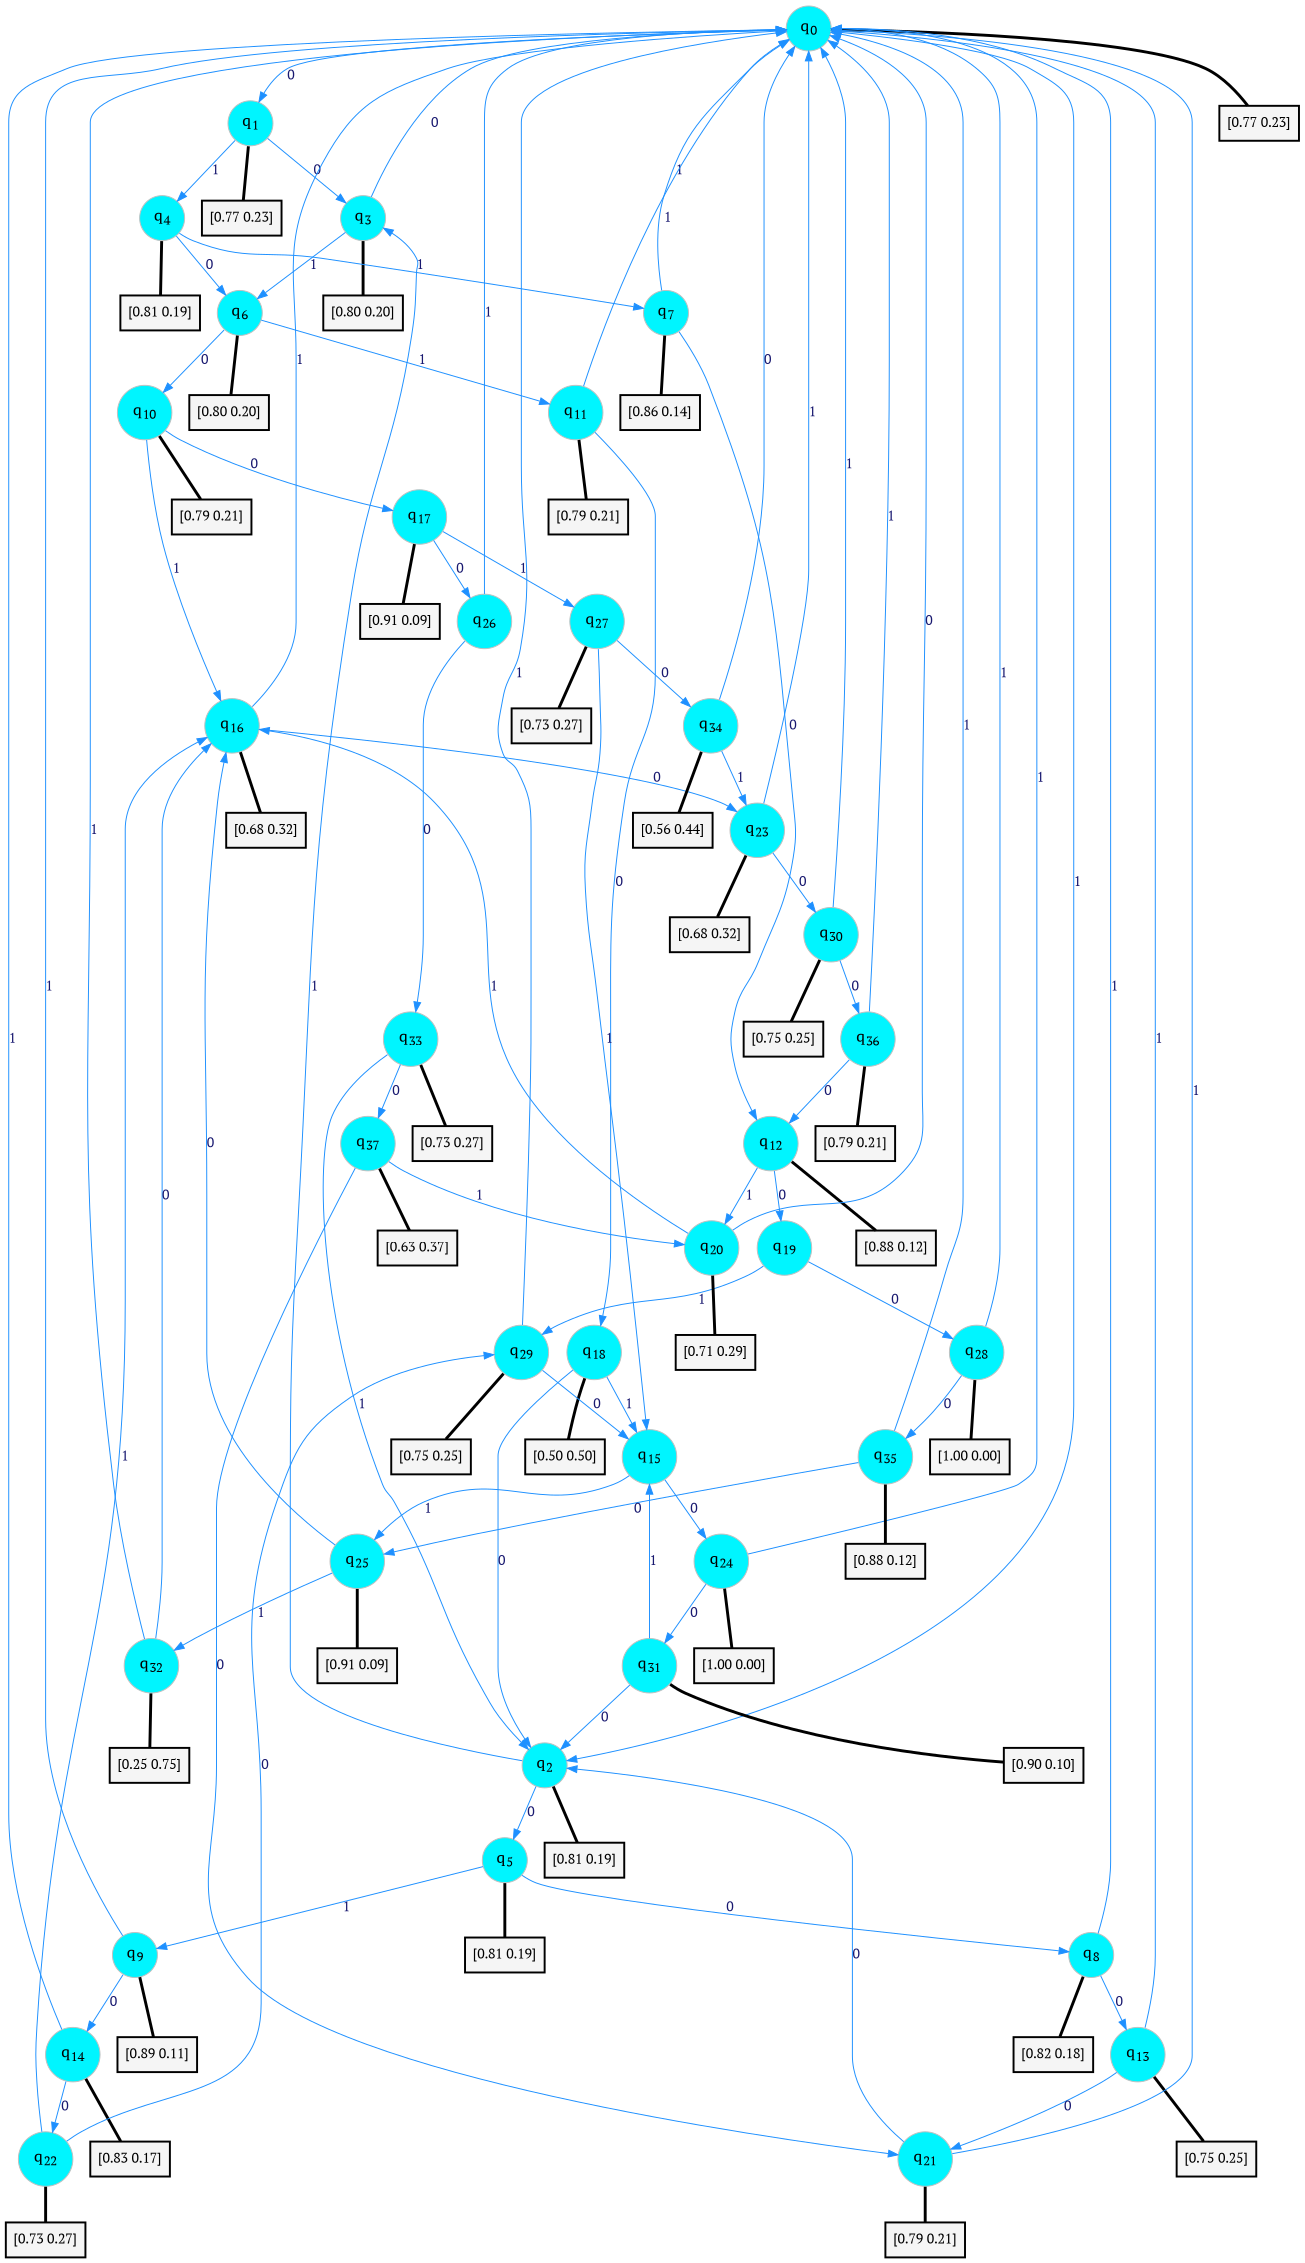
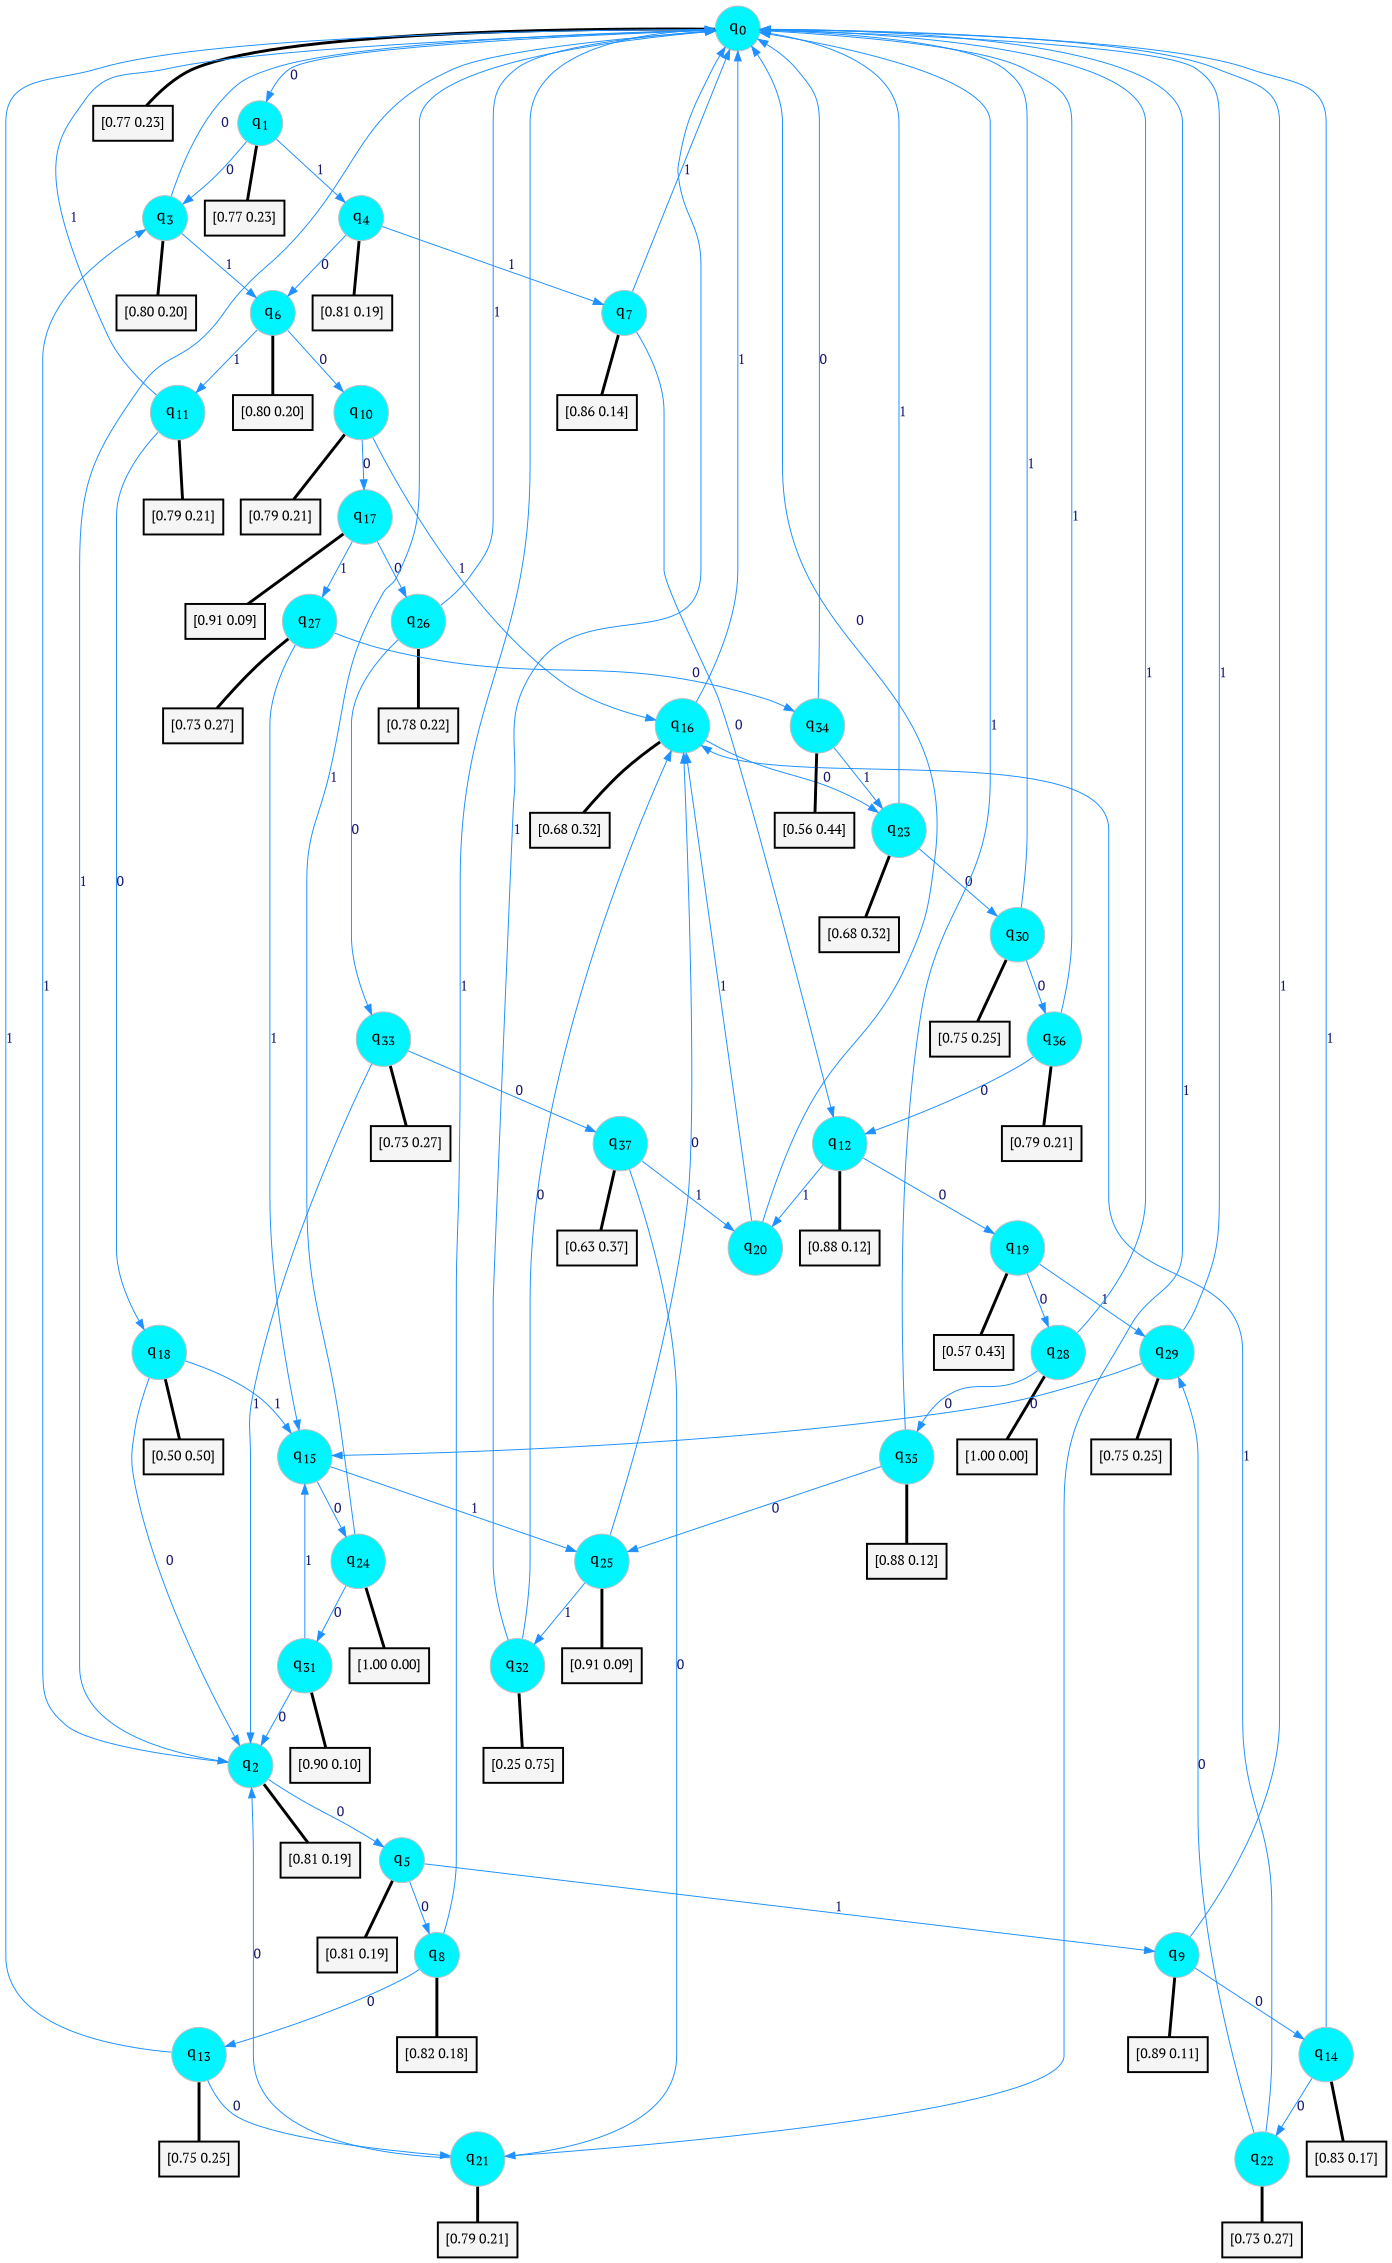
node "[0.78 0.22]": added
node "[0.71 0.29]": removed
node "[0.57 0.43]": added
